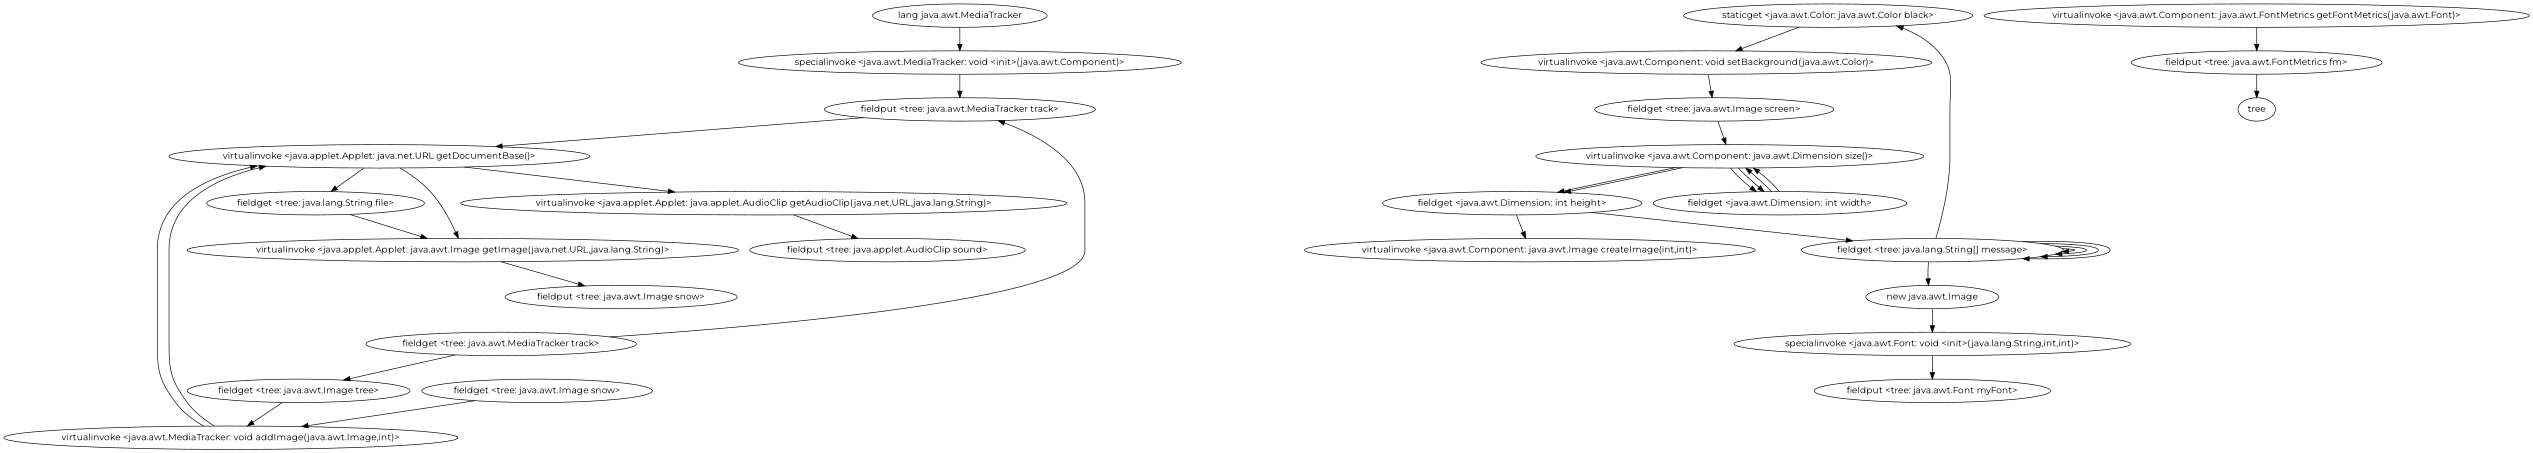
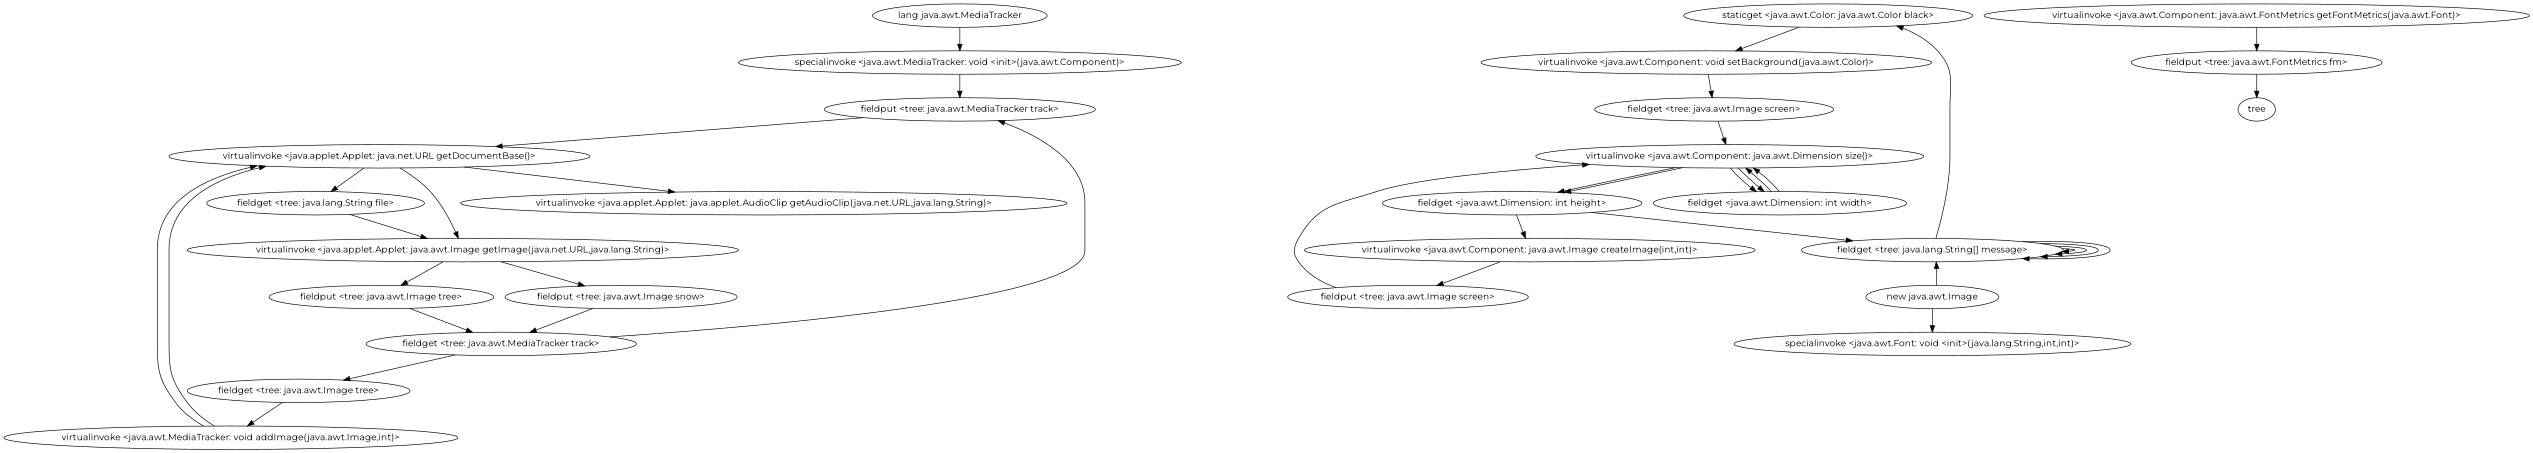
node "fieldput <tree: java.applet.AudioClip sound>": removed
edge "fieldget <tree: java.lang.String[] message>" -> "new java.awt.Image": reversed
node "fieldput <tree: java.awt.Image tree>": added
node "fieldput <tree: java.awt.Image screen>": added
edge "fieldput <tree: java.awt.Image snow>" -> "fieldget <tree: java.awt.MediaTracker track>": added
node "fieldget <tree: java.awt.Image snow>": removed
node "fieldput <tree: java.awt.Font myFont>": removed
